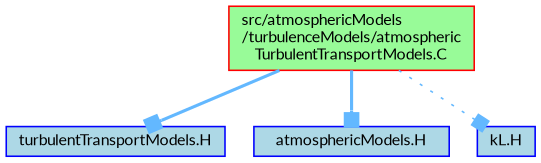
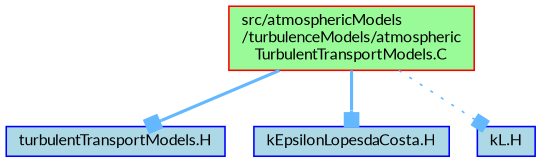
node "atmosphericModels.H": label "atmosphericModels.H" -> "kEpsilonLopesdaCosta.H"
